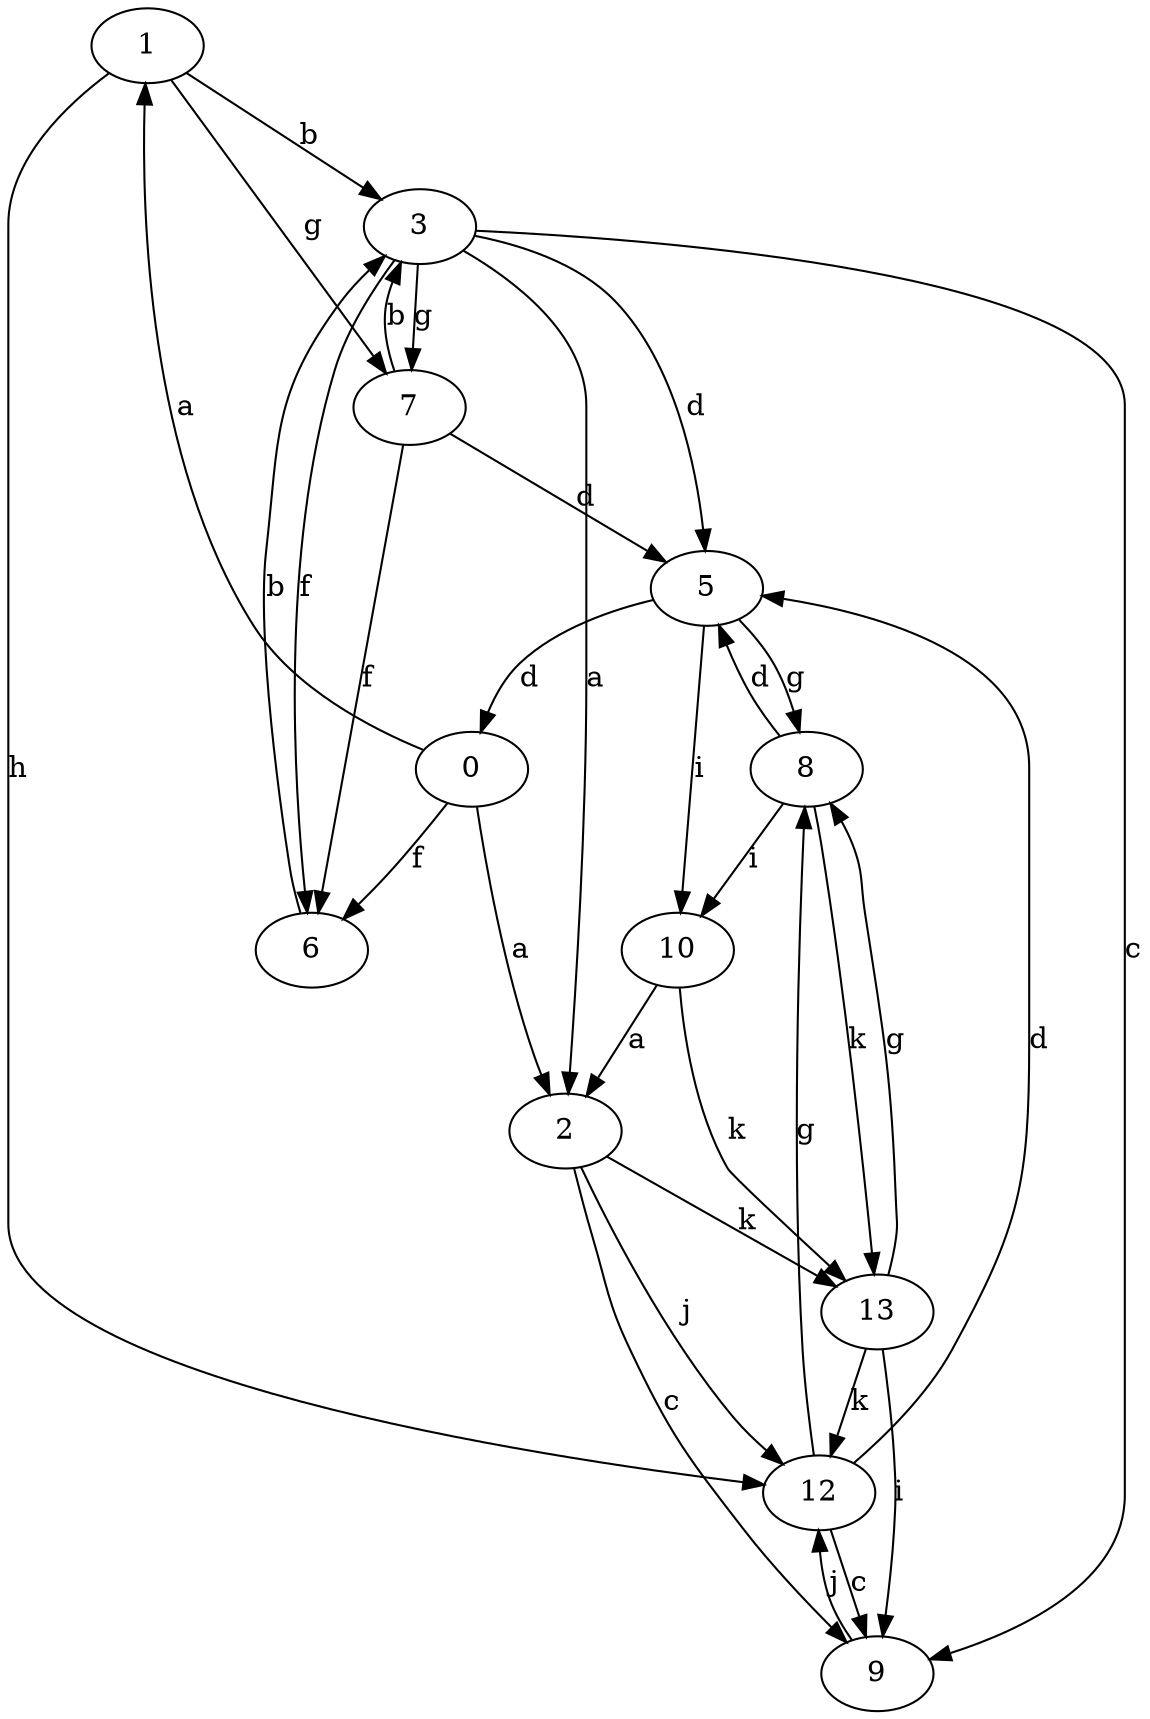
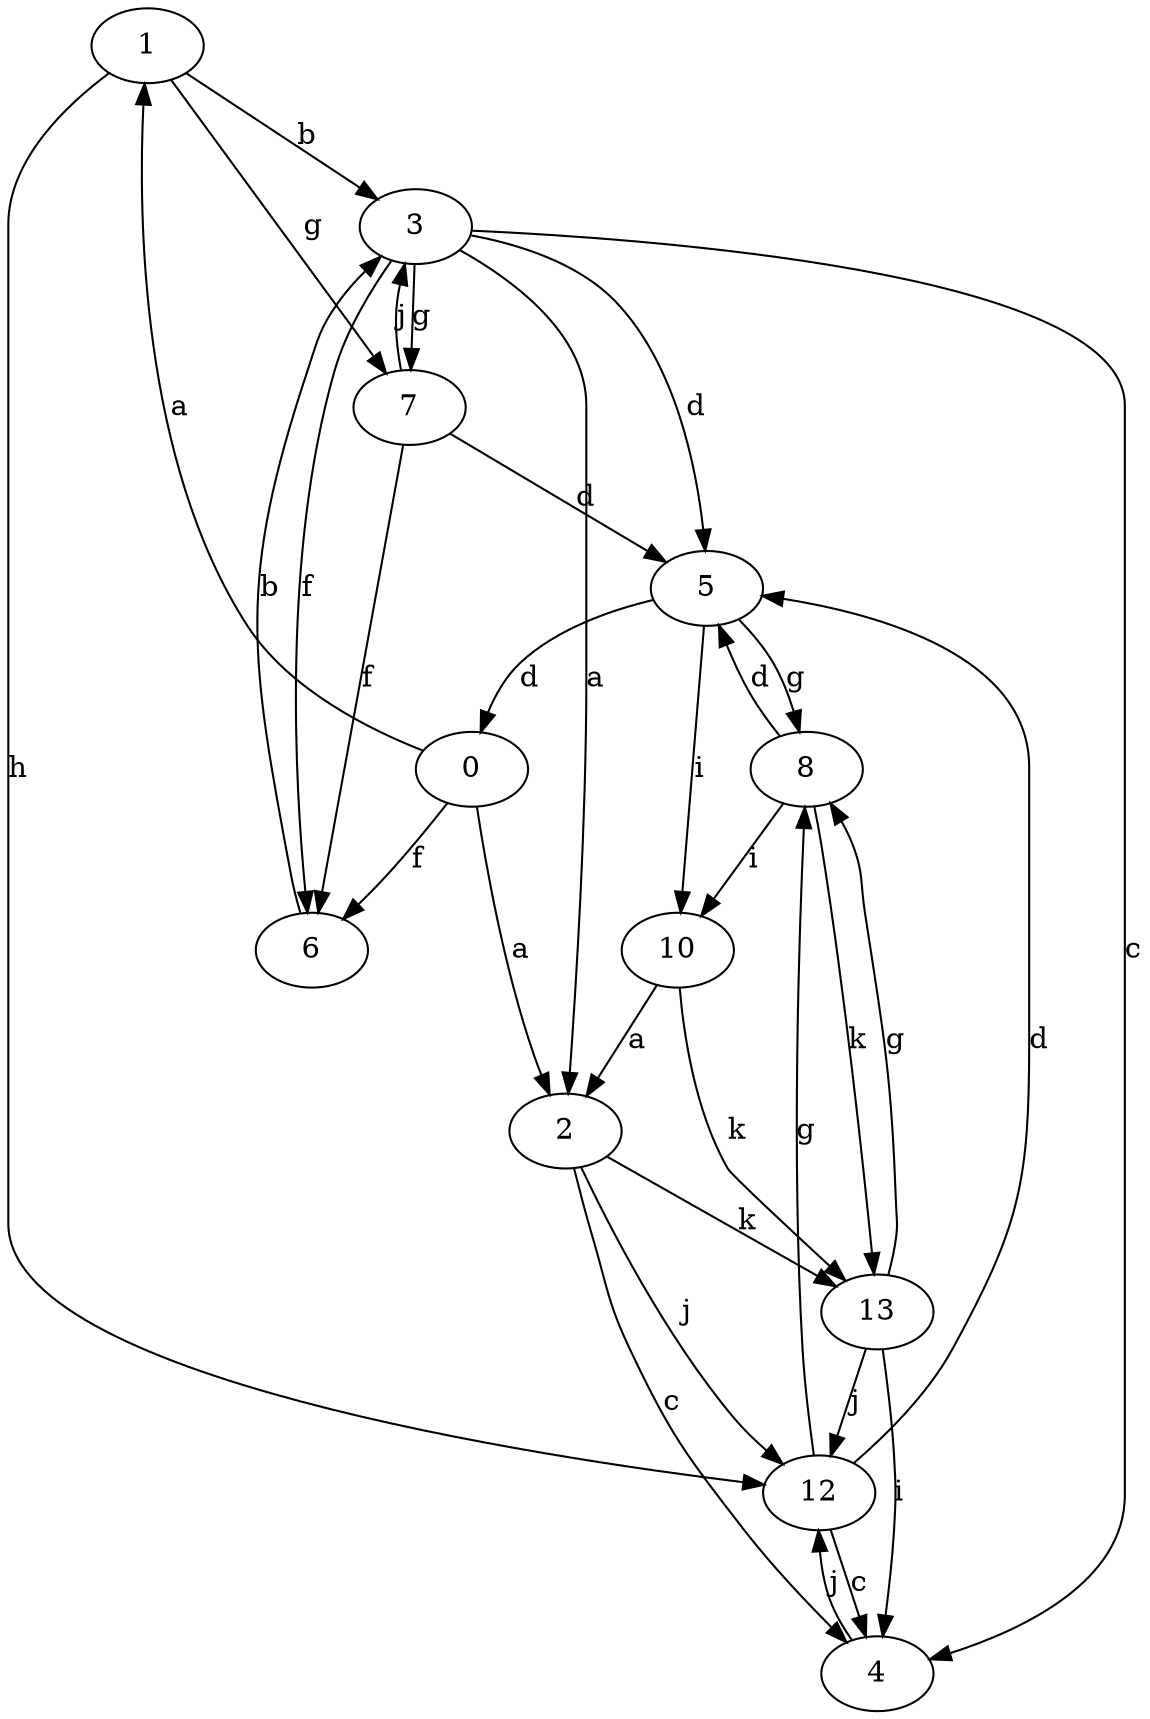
edge "7" -> "3": label "b" -> "j"
edge "13" -> "12": label "k" -> "j"
node "9": label "9" -> "4"
